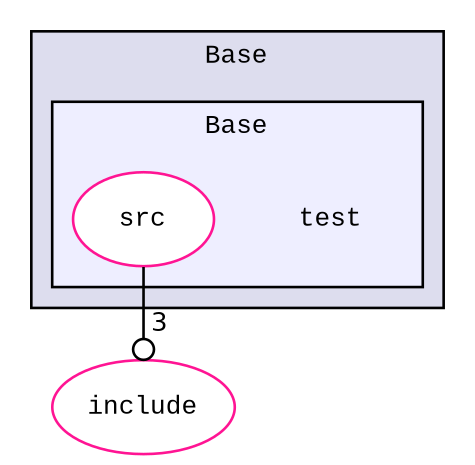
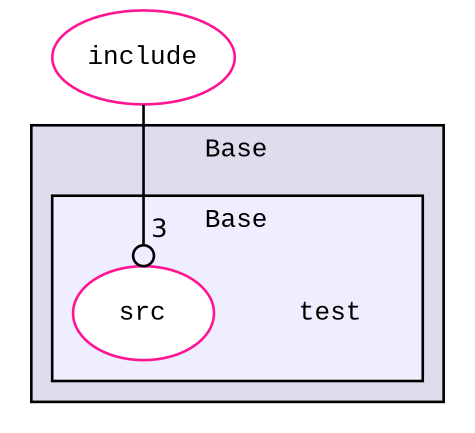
edge "src" -> "include": reversed
